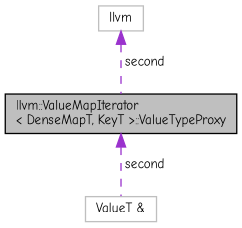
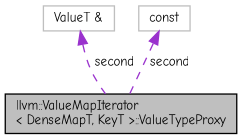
node "llvm": label "llvm" -> "const"
edge "ValueT &" -> "llvm::ValueMapIterator < DenseMapT, KeyT >::ValueTypeProxy": reversed
